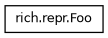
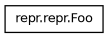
node "rich.repr.Foo": label "rich.repr.Foo" -> "repr.repr.Foo"
